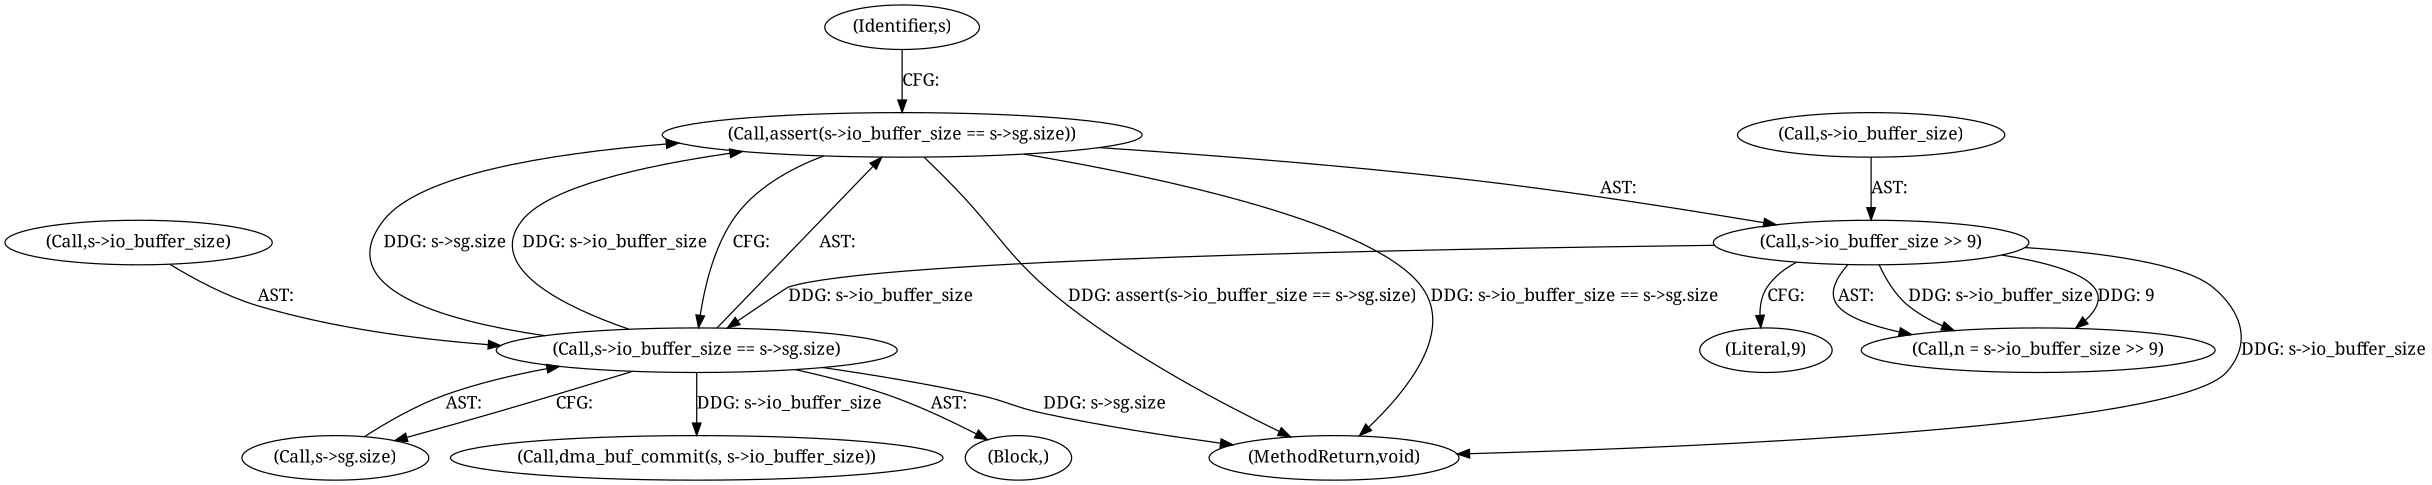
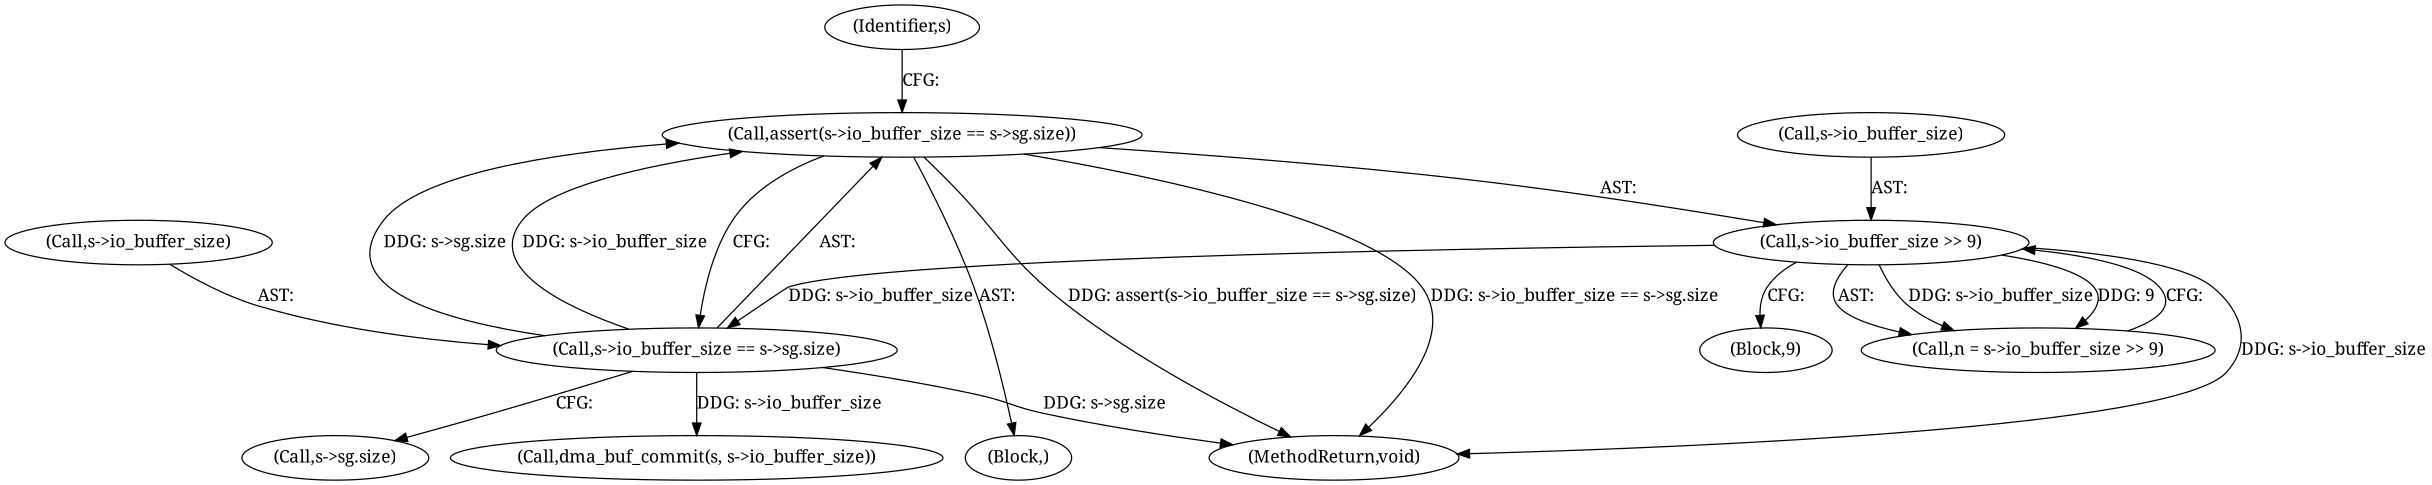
edge "(Call,n = s->io_buffer_size >> 9)" -> "(Call,s->io_buffer_size >> 9)": added, label "CFG:"
node "(Literal,9)": label "(Literal,9)" -> "(Block,9)"
edge "(Call,s->sg.size)" -> "(Call,s->io_buffer_size == s->sg.size)": removed, label "AST:"
edge "(Call,s->io_buffer_size == s->sg.size)" -> "(Block,)": now "(Call,assert(s->io_buffer_size == s->sg.size))" -> "(Block,)"
